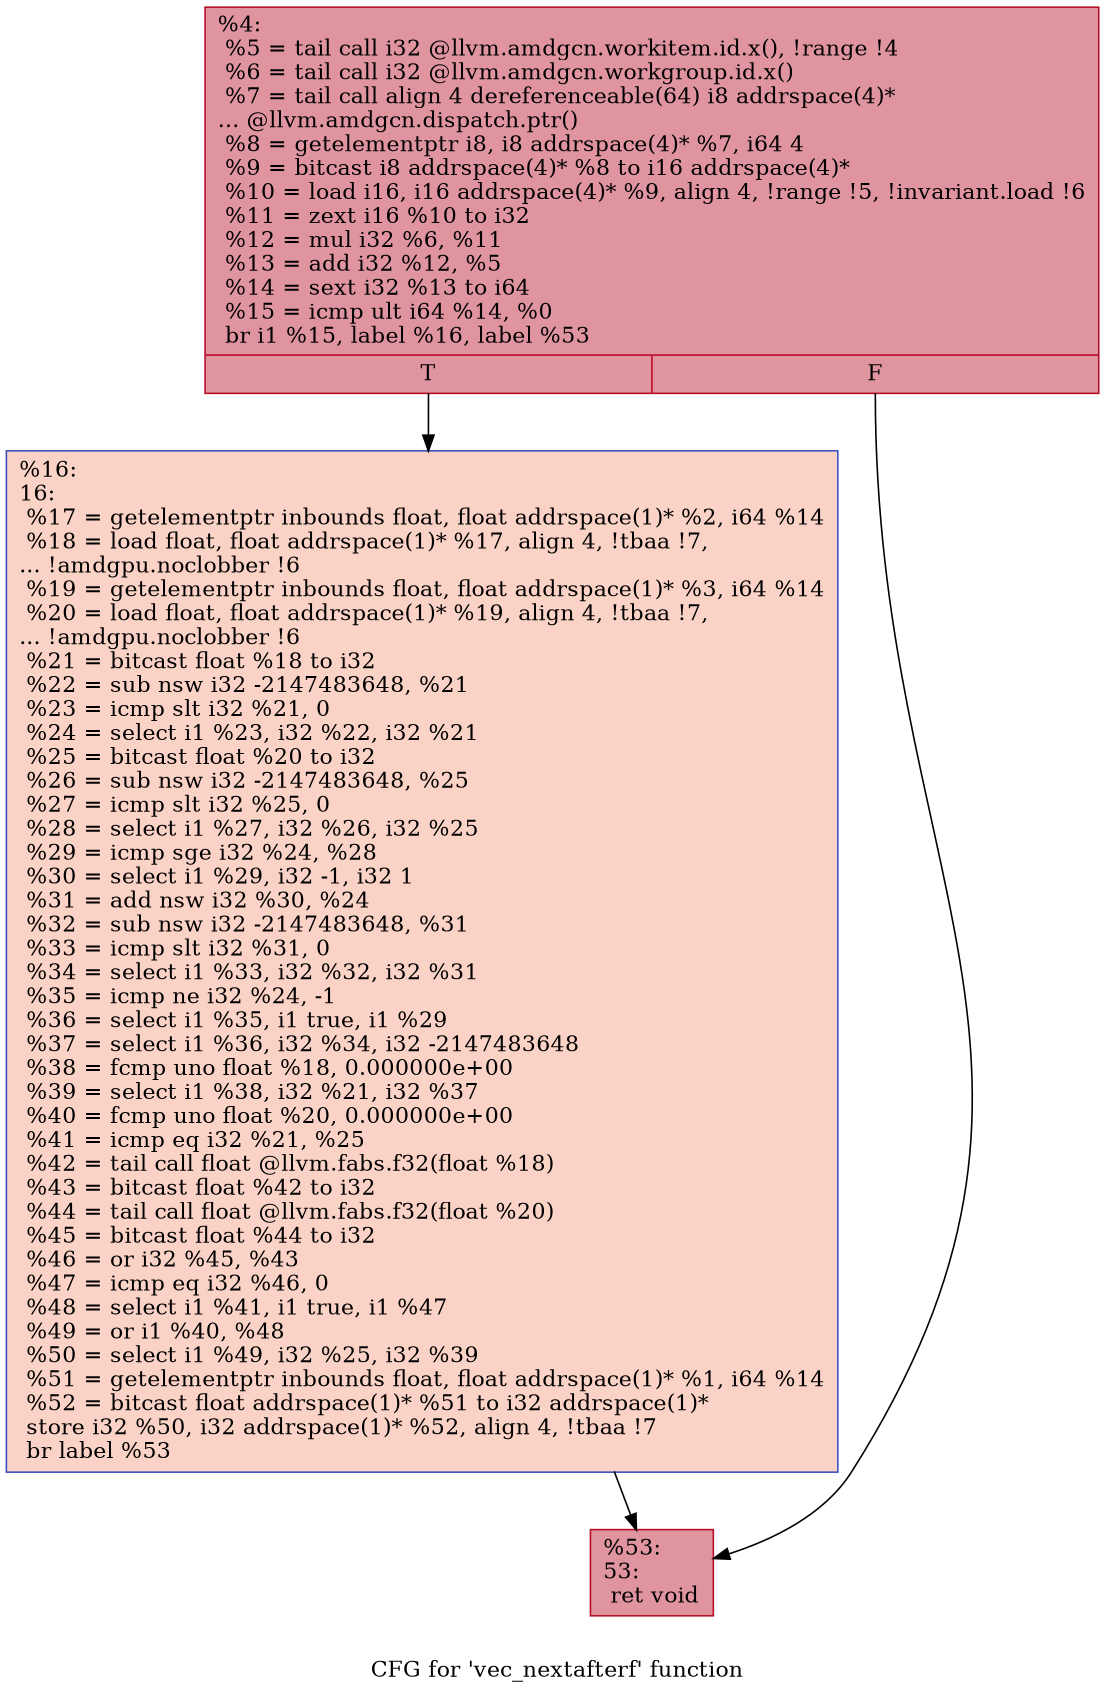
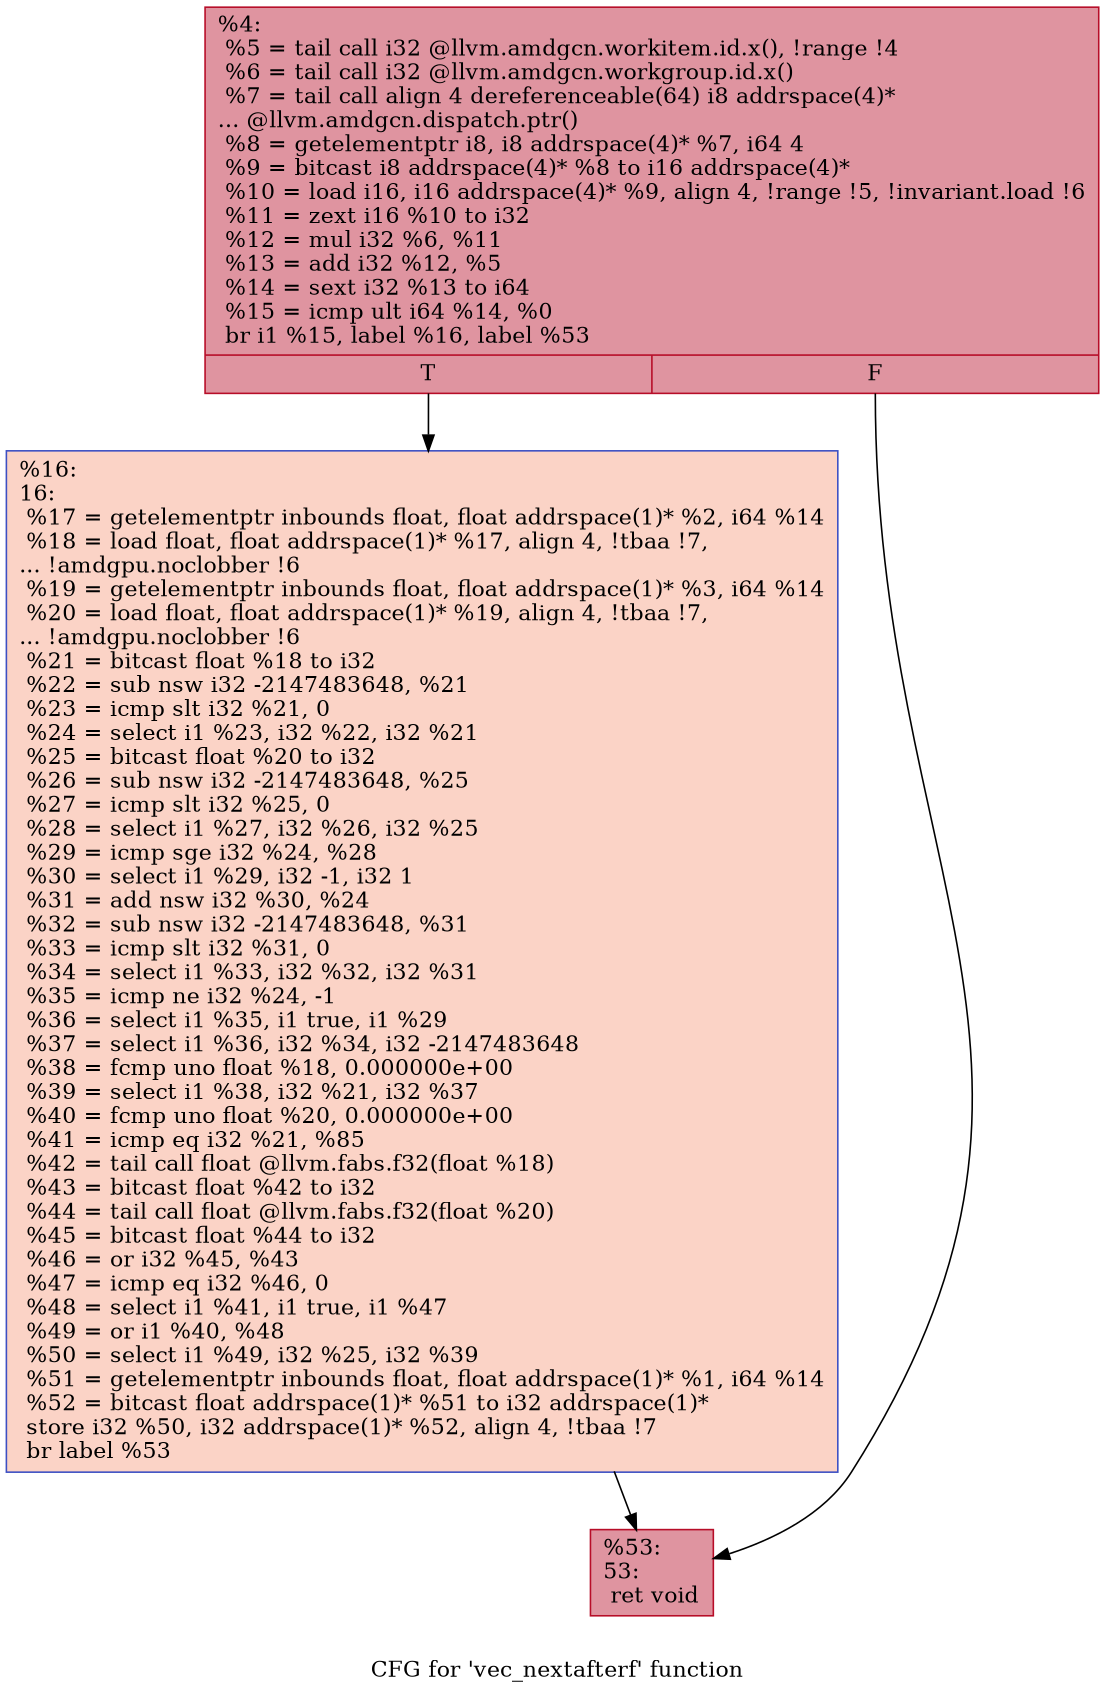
node "%16:": text "%41 = icmp eq i32 %21, %25" -> "%41 = icmp eq i32 %21, %85"
